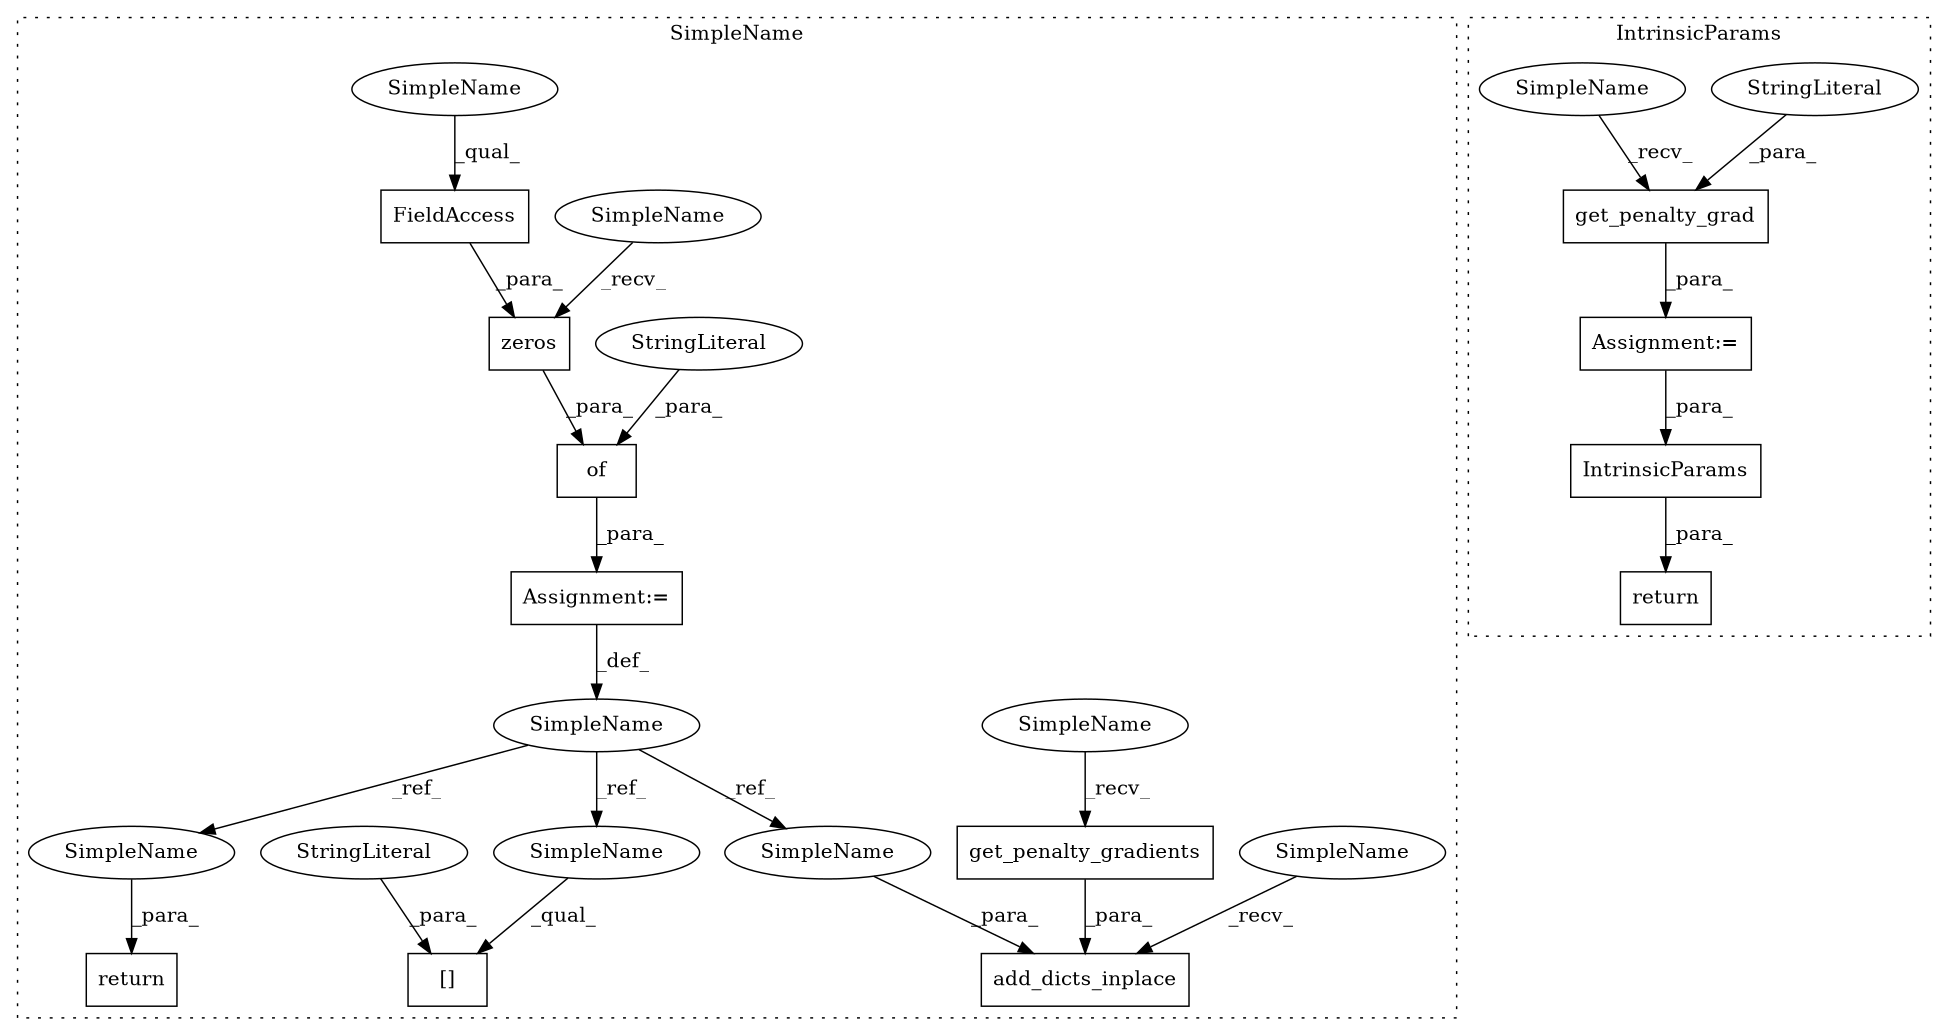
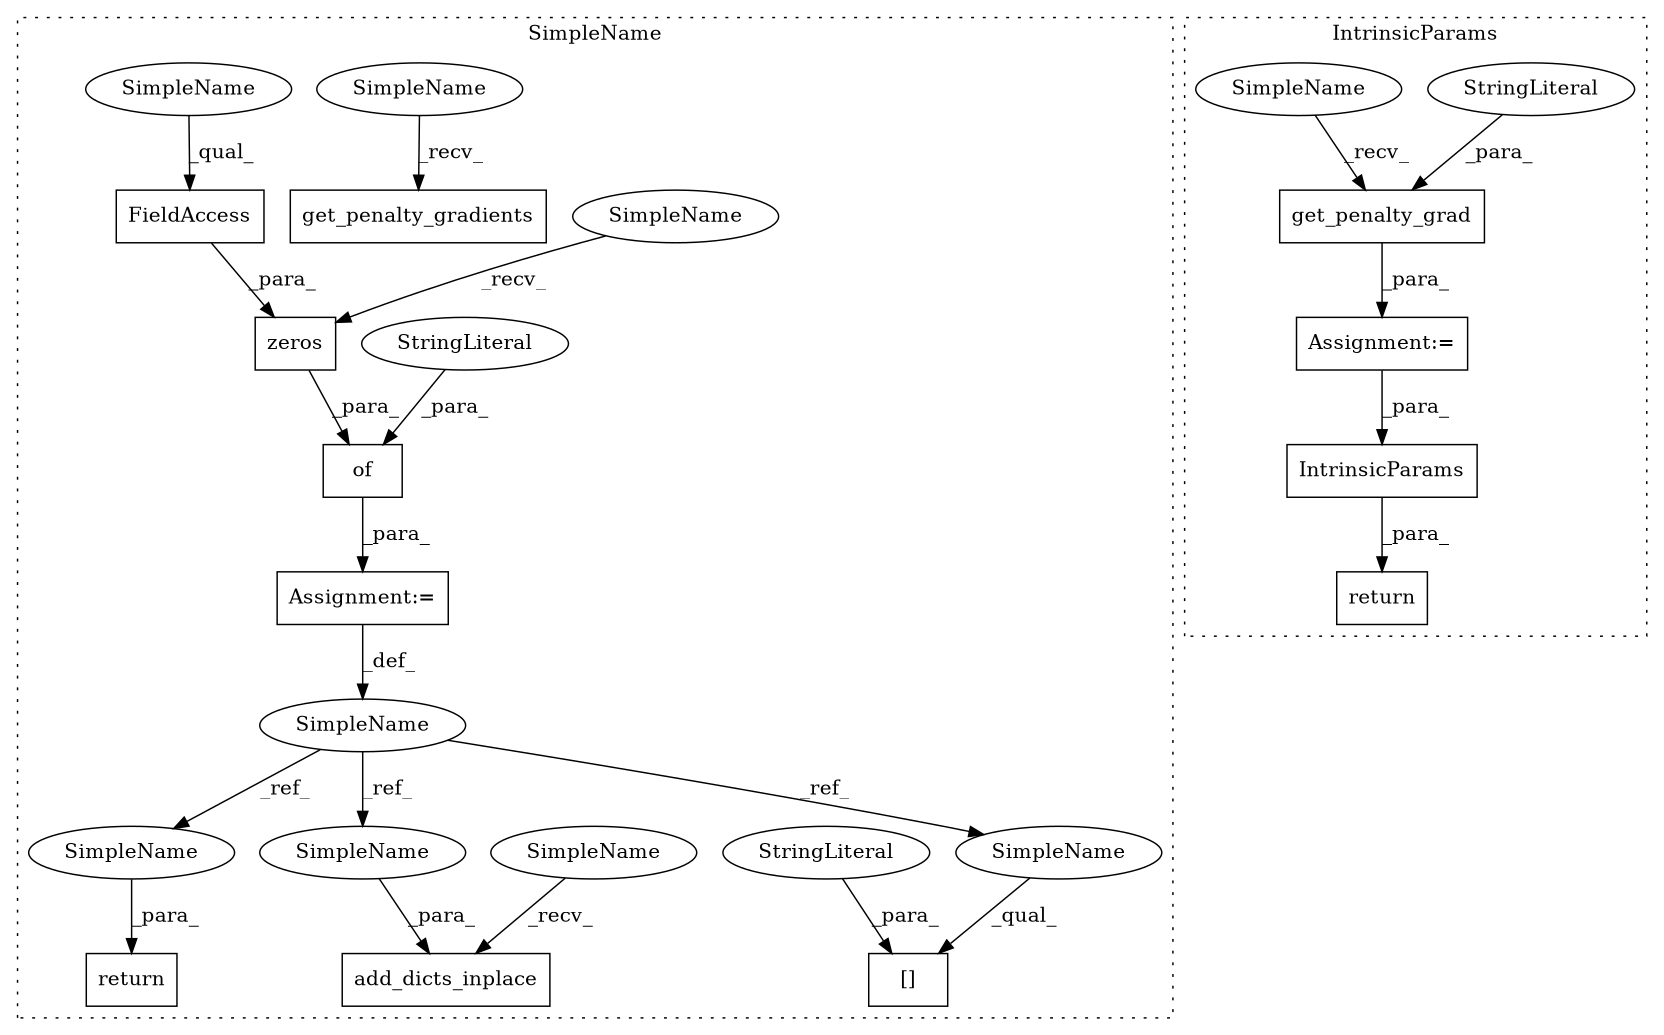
edge "get_penalty_gradients" -> "add_dicts_inplace": removed, label "_para_"
